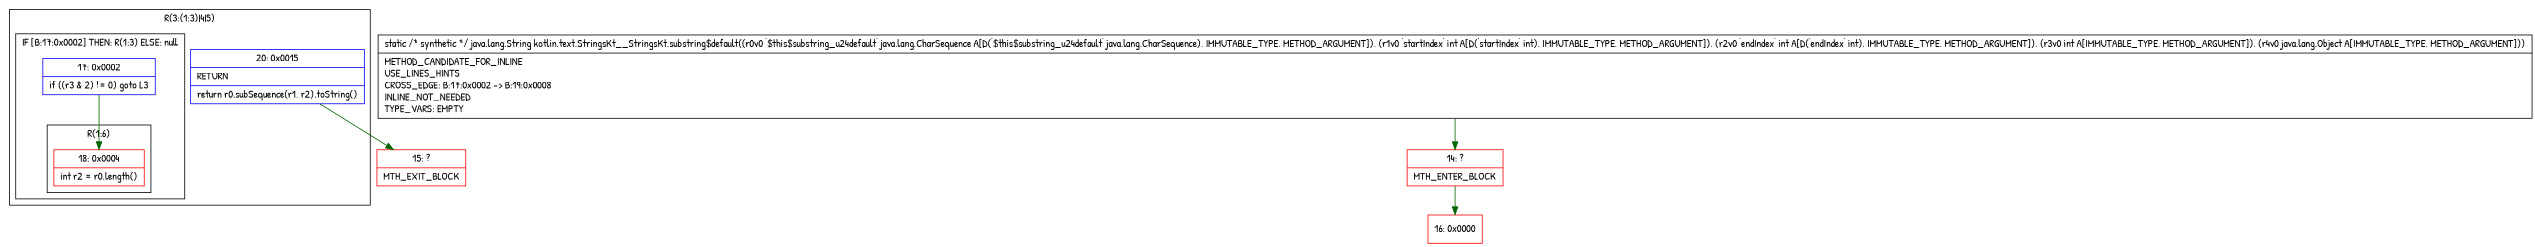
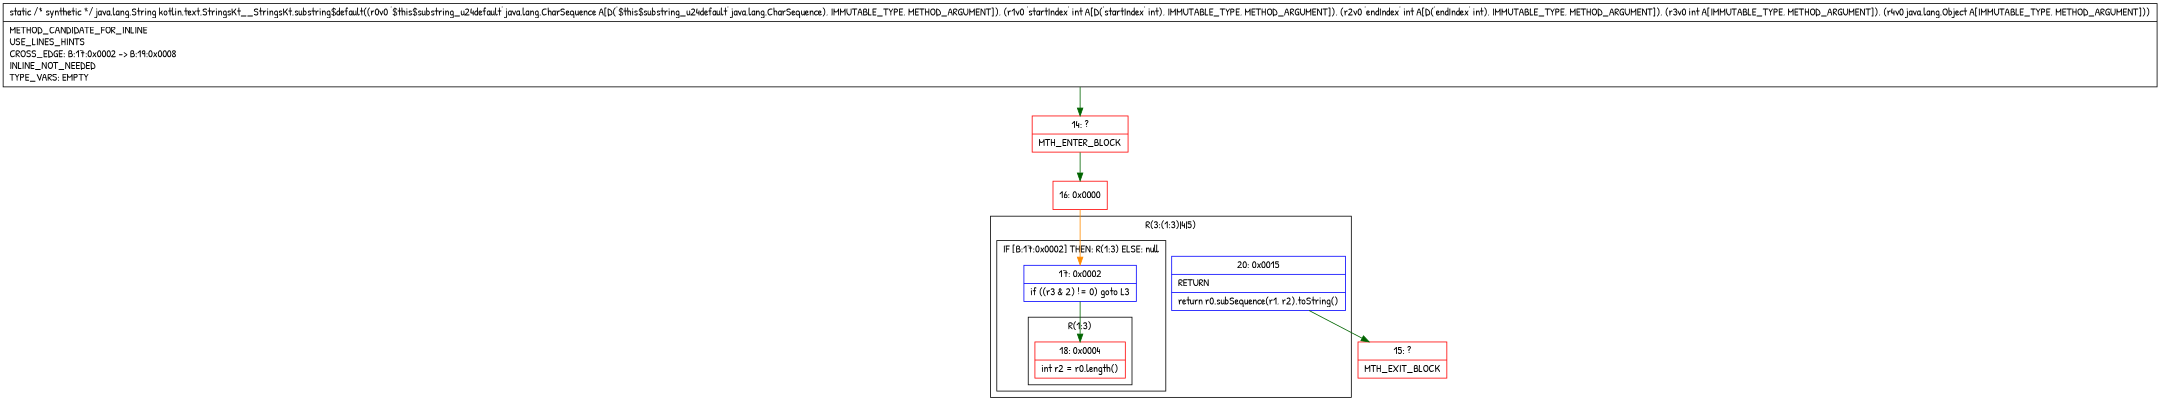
cluster "R(1:6)": label "R(1:6)" -> "R(1:3)"
edge "16: 0x0000" -> "17: 0x0002": added
